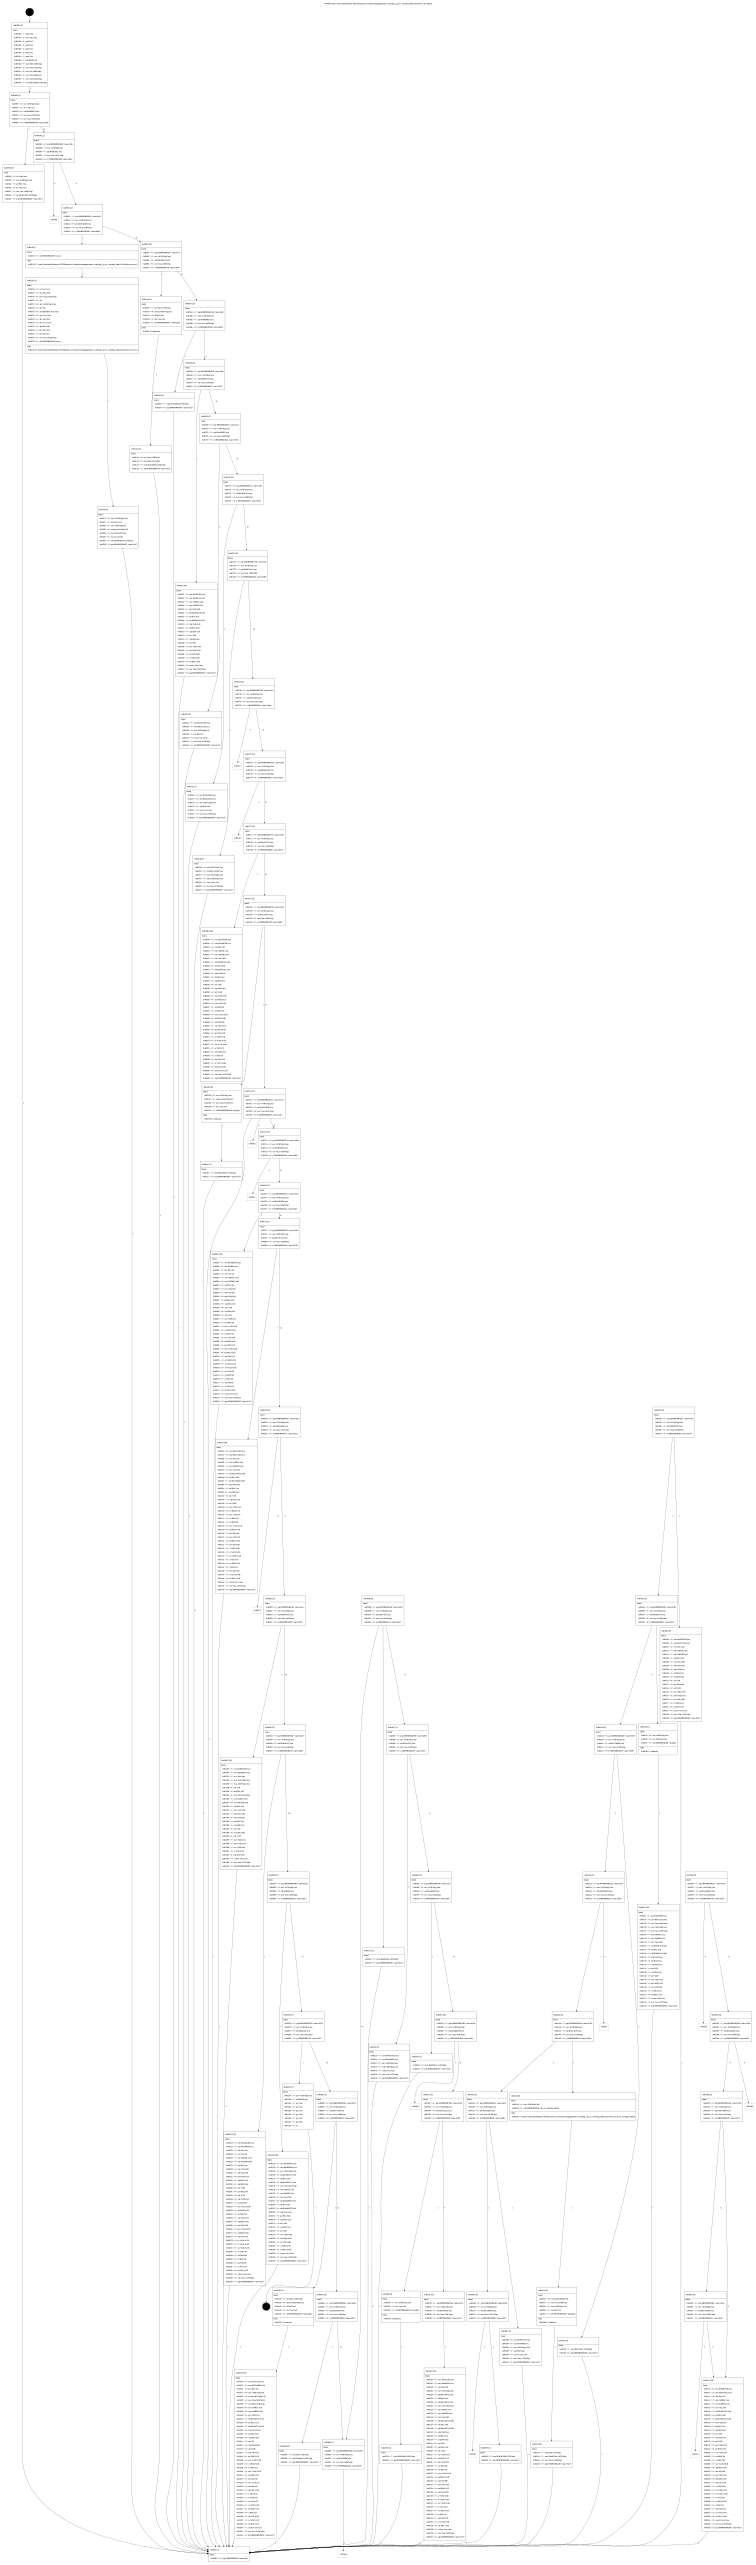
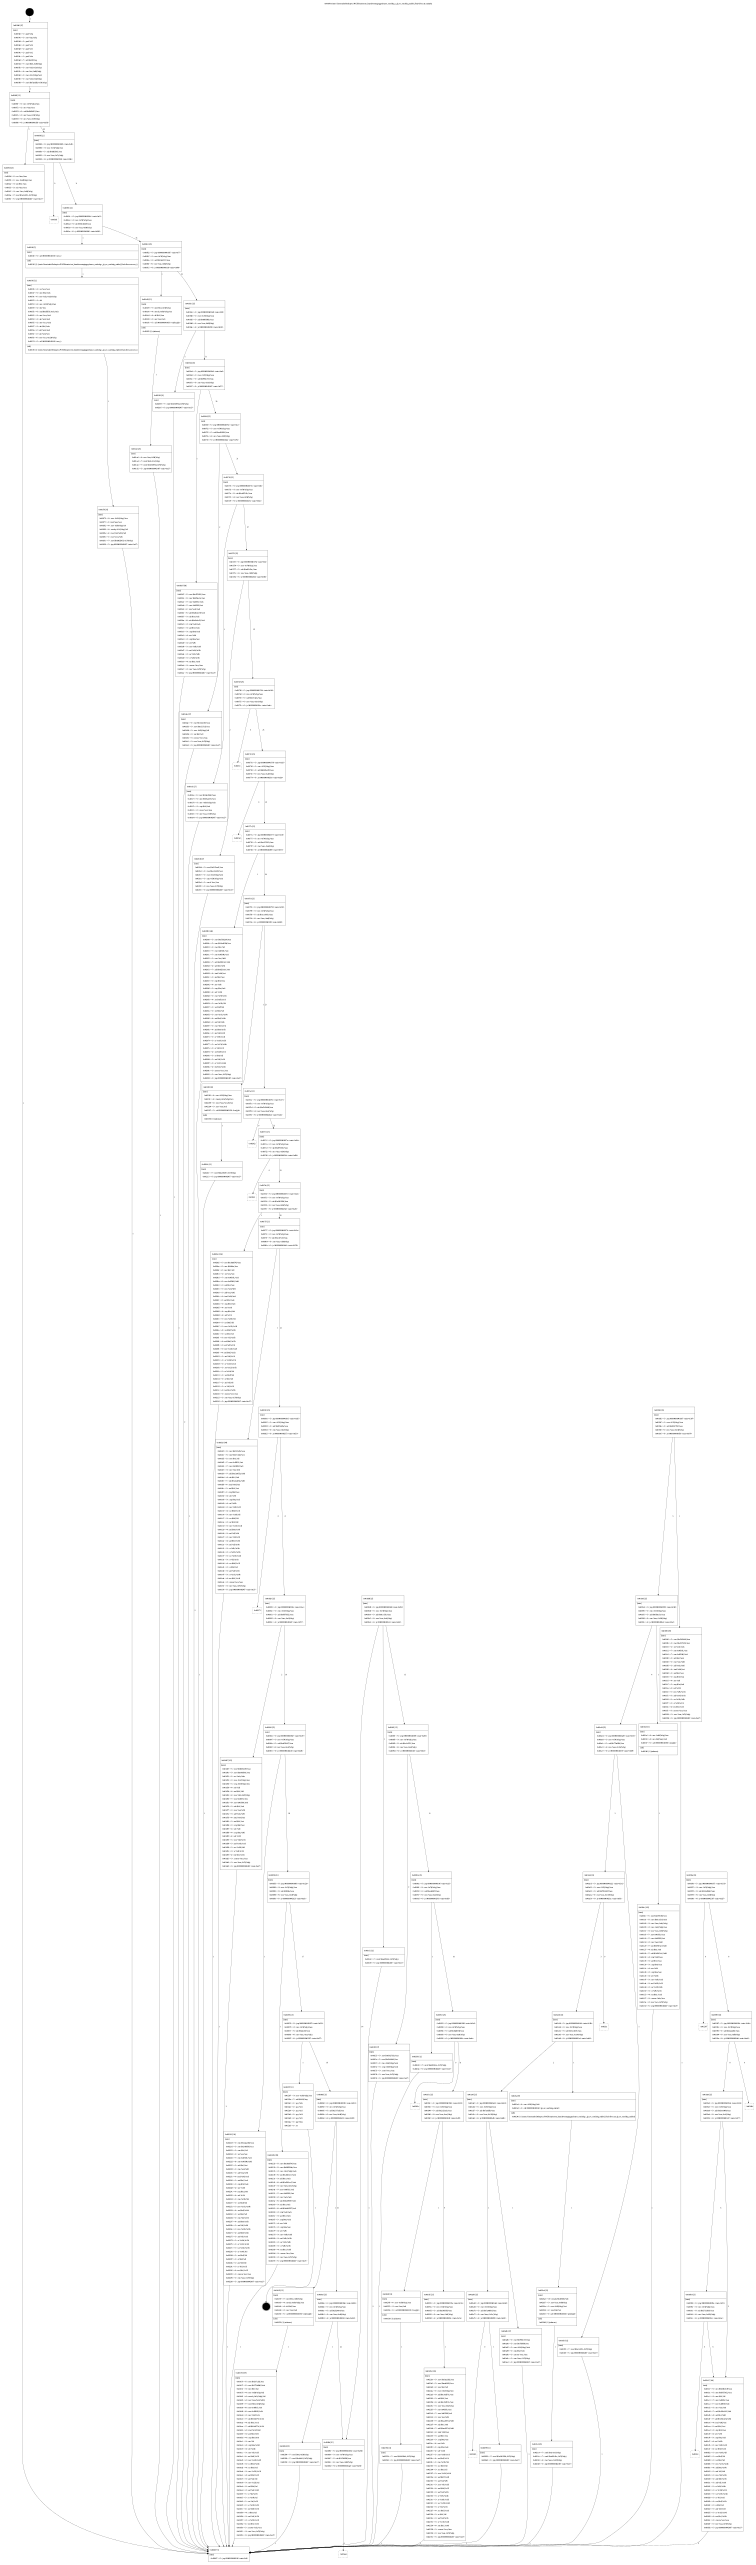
edge "0x4017ac [25]" -> "0x402467 [5]": now "0x402009 [144]" -> "0x402467 [5]"
